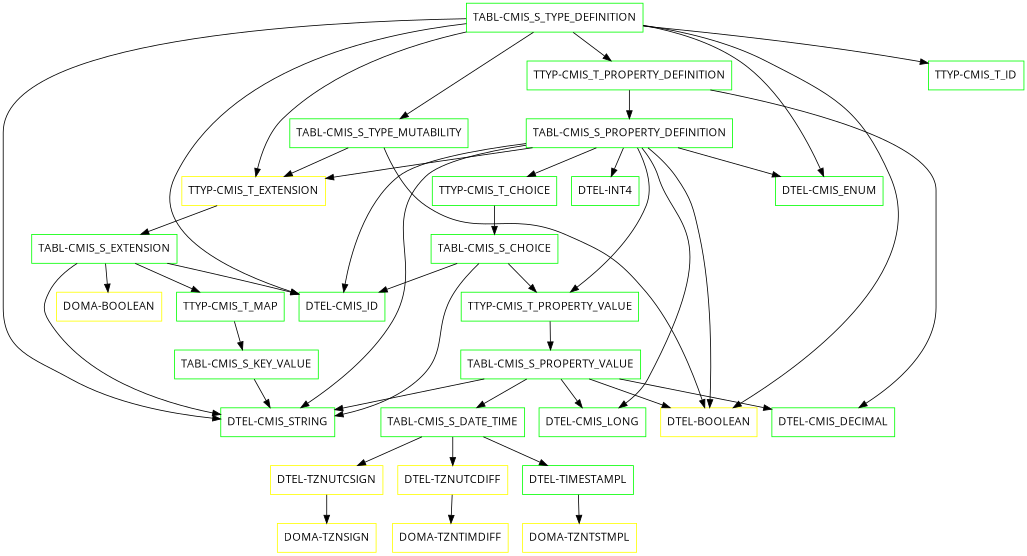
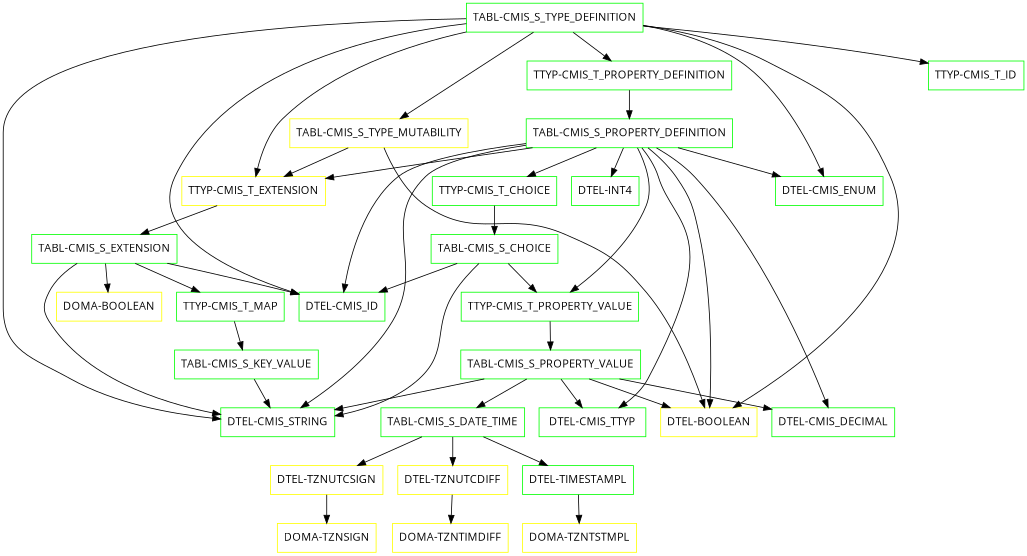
node "TABL-CMIS_S_TYPE_MUTABILITY": color green -> yellow
edge "TTYP-CMIS_T_PROPERTY_DEFINITION" -> "DTEL-CMIS_DECIMAL": now "TABL-CMIS_S_PROPERTY_DEFINITION" -> "DTEL-CMIS_DECIMAL"
node "DTEL-CMIS_LONG": label "DTEL-CMIS_LONG" -> "DTEL-CMIS_TTYP"
